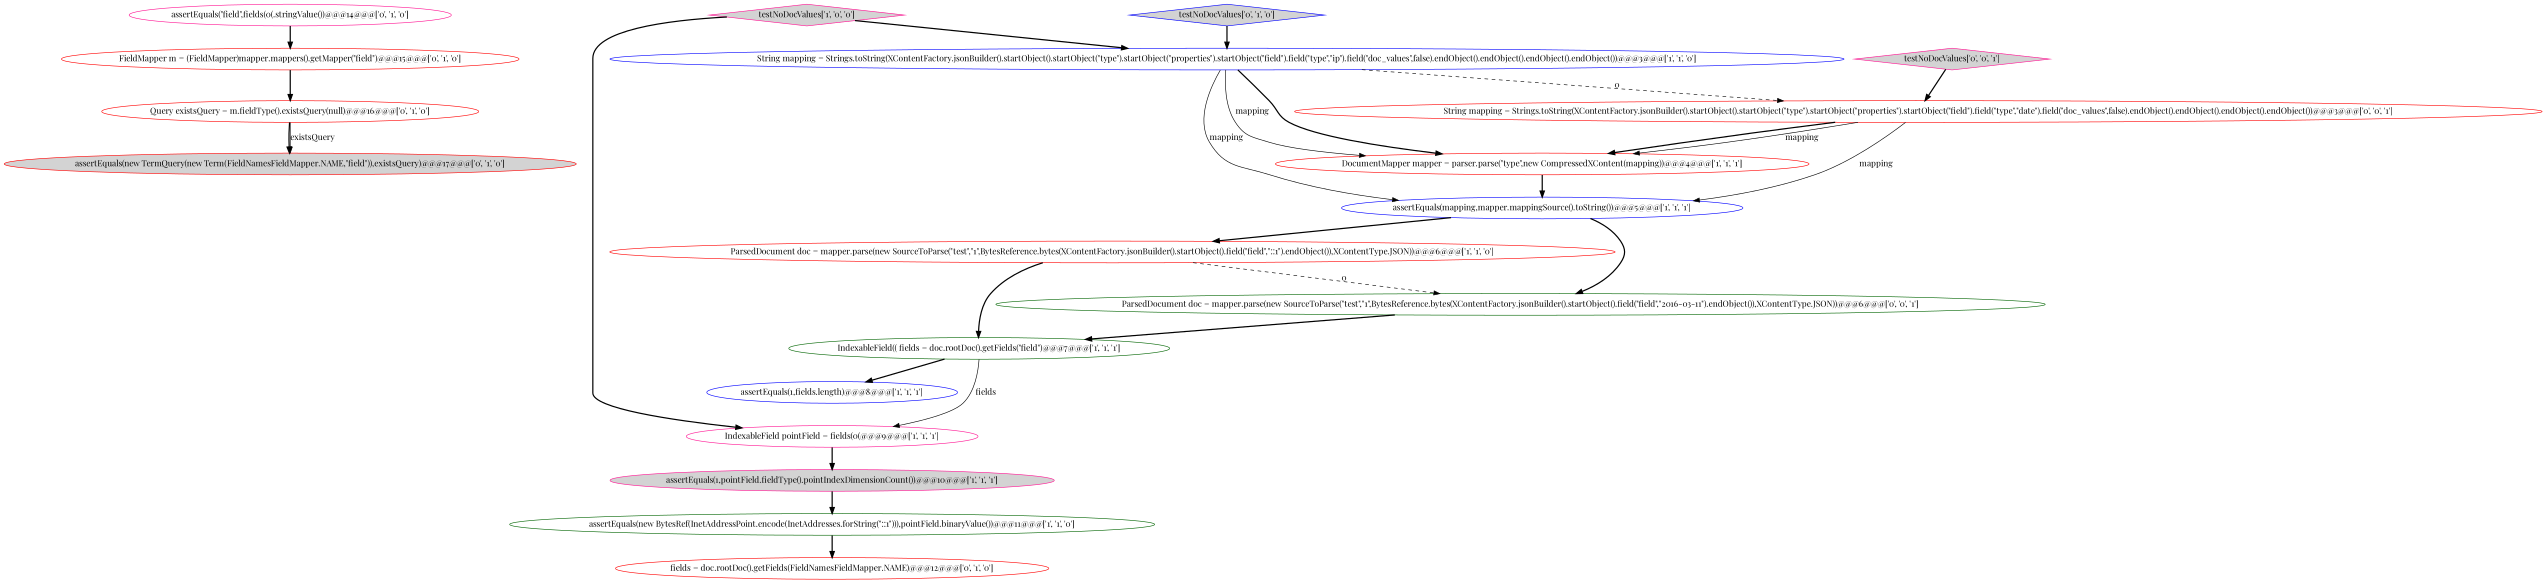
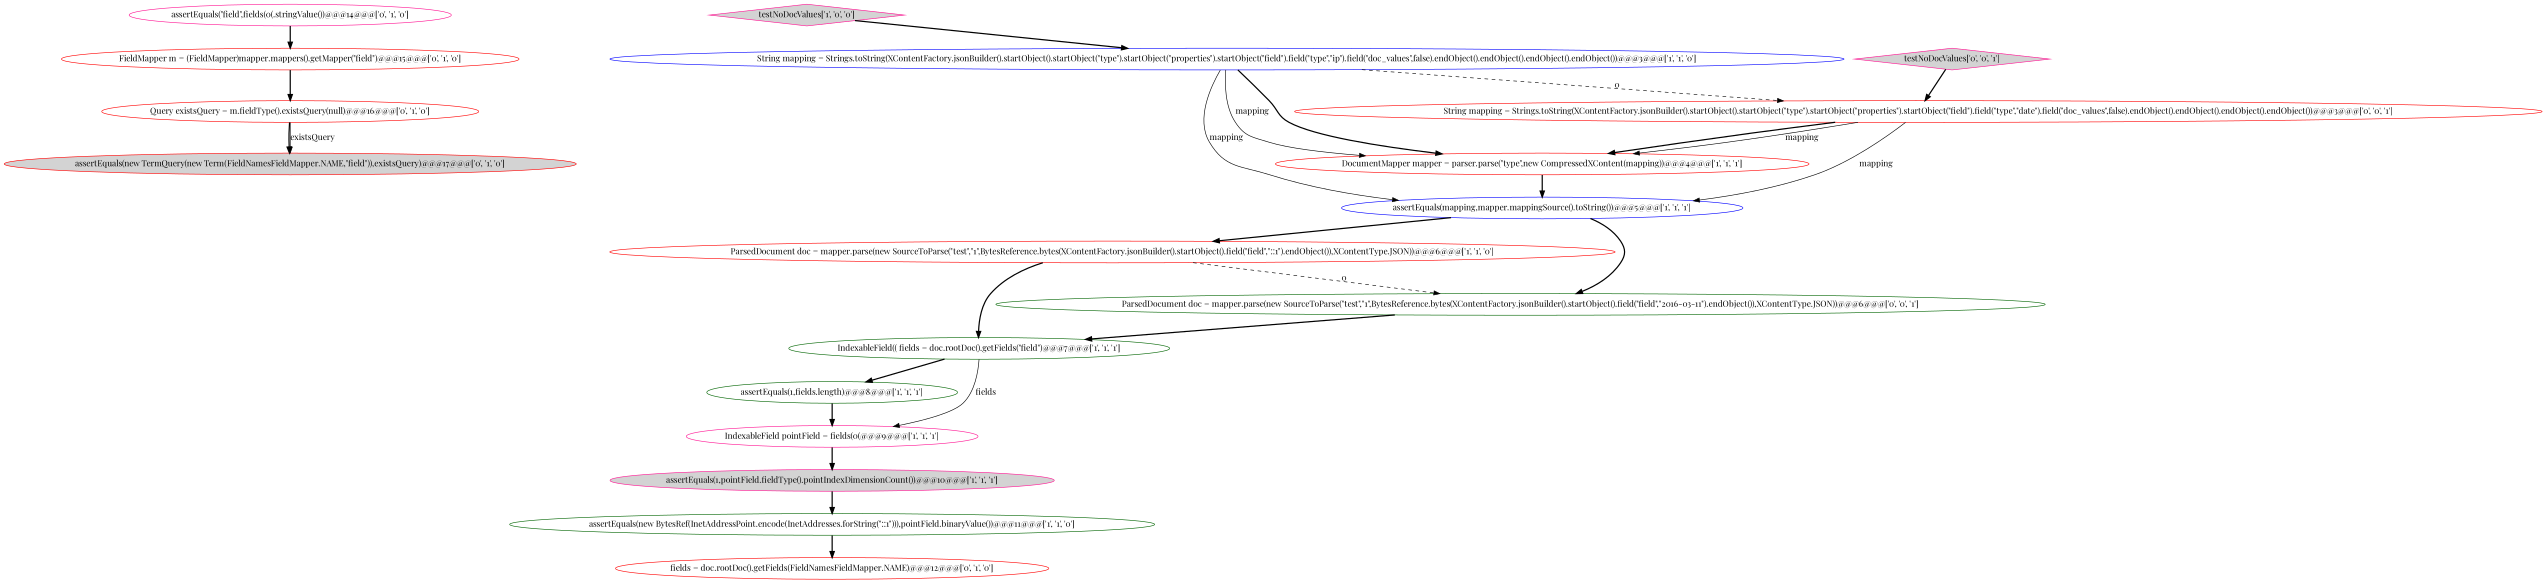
node "testNoDocValues['0', '1', '0']": removed
edge "testNoDocValues['1', '0', '0']" -> "IndexableField pointField = fields(0(@@@9@@@['1', '1', '1']": now "assertEquals(1,fields.length)@@@8@@@['1', '1', '1']" -> "IndexableField pointField = fields(0(@@@9@@@['1', '1', '1']"
node "assertEquals(1,fields.length)@@@8@@@['1', '1', '1']": color blue -> darkgreen
